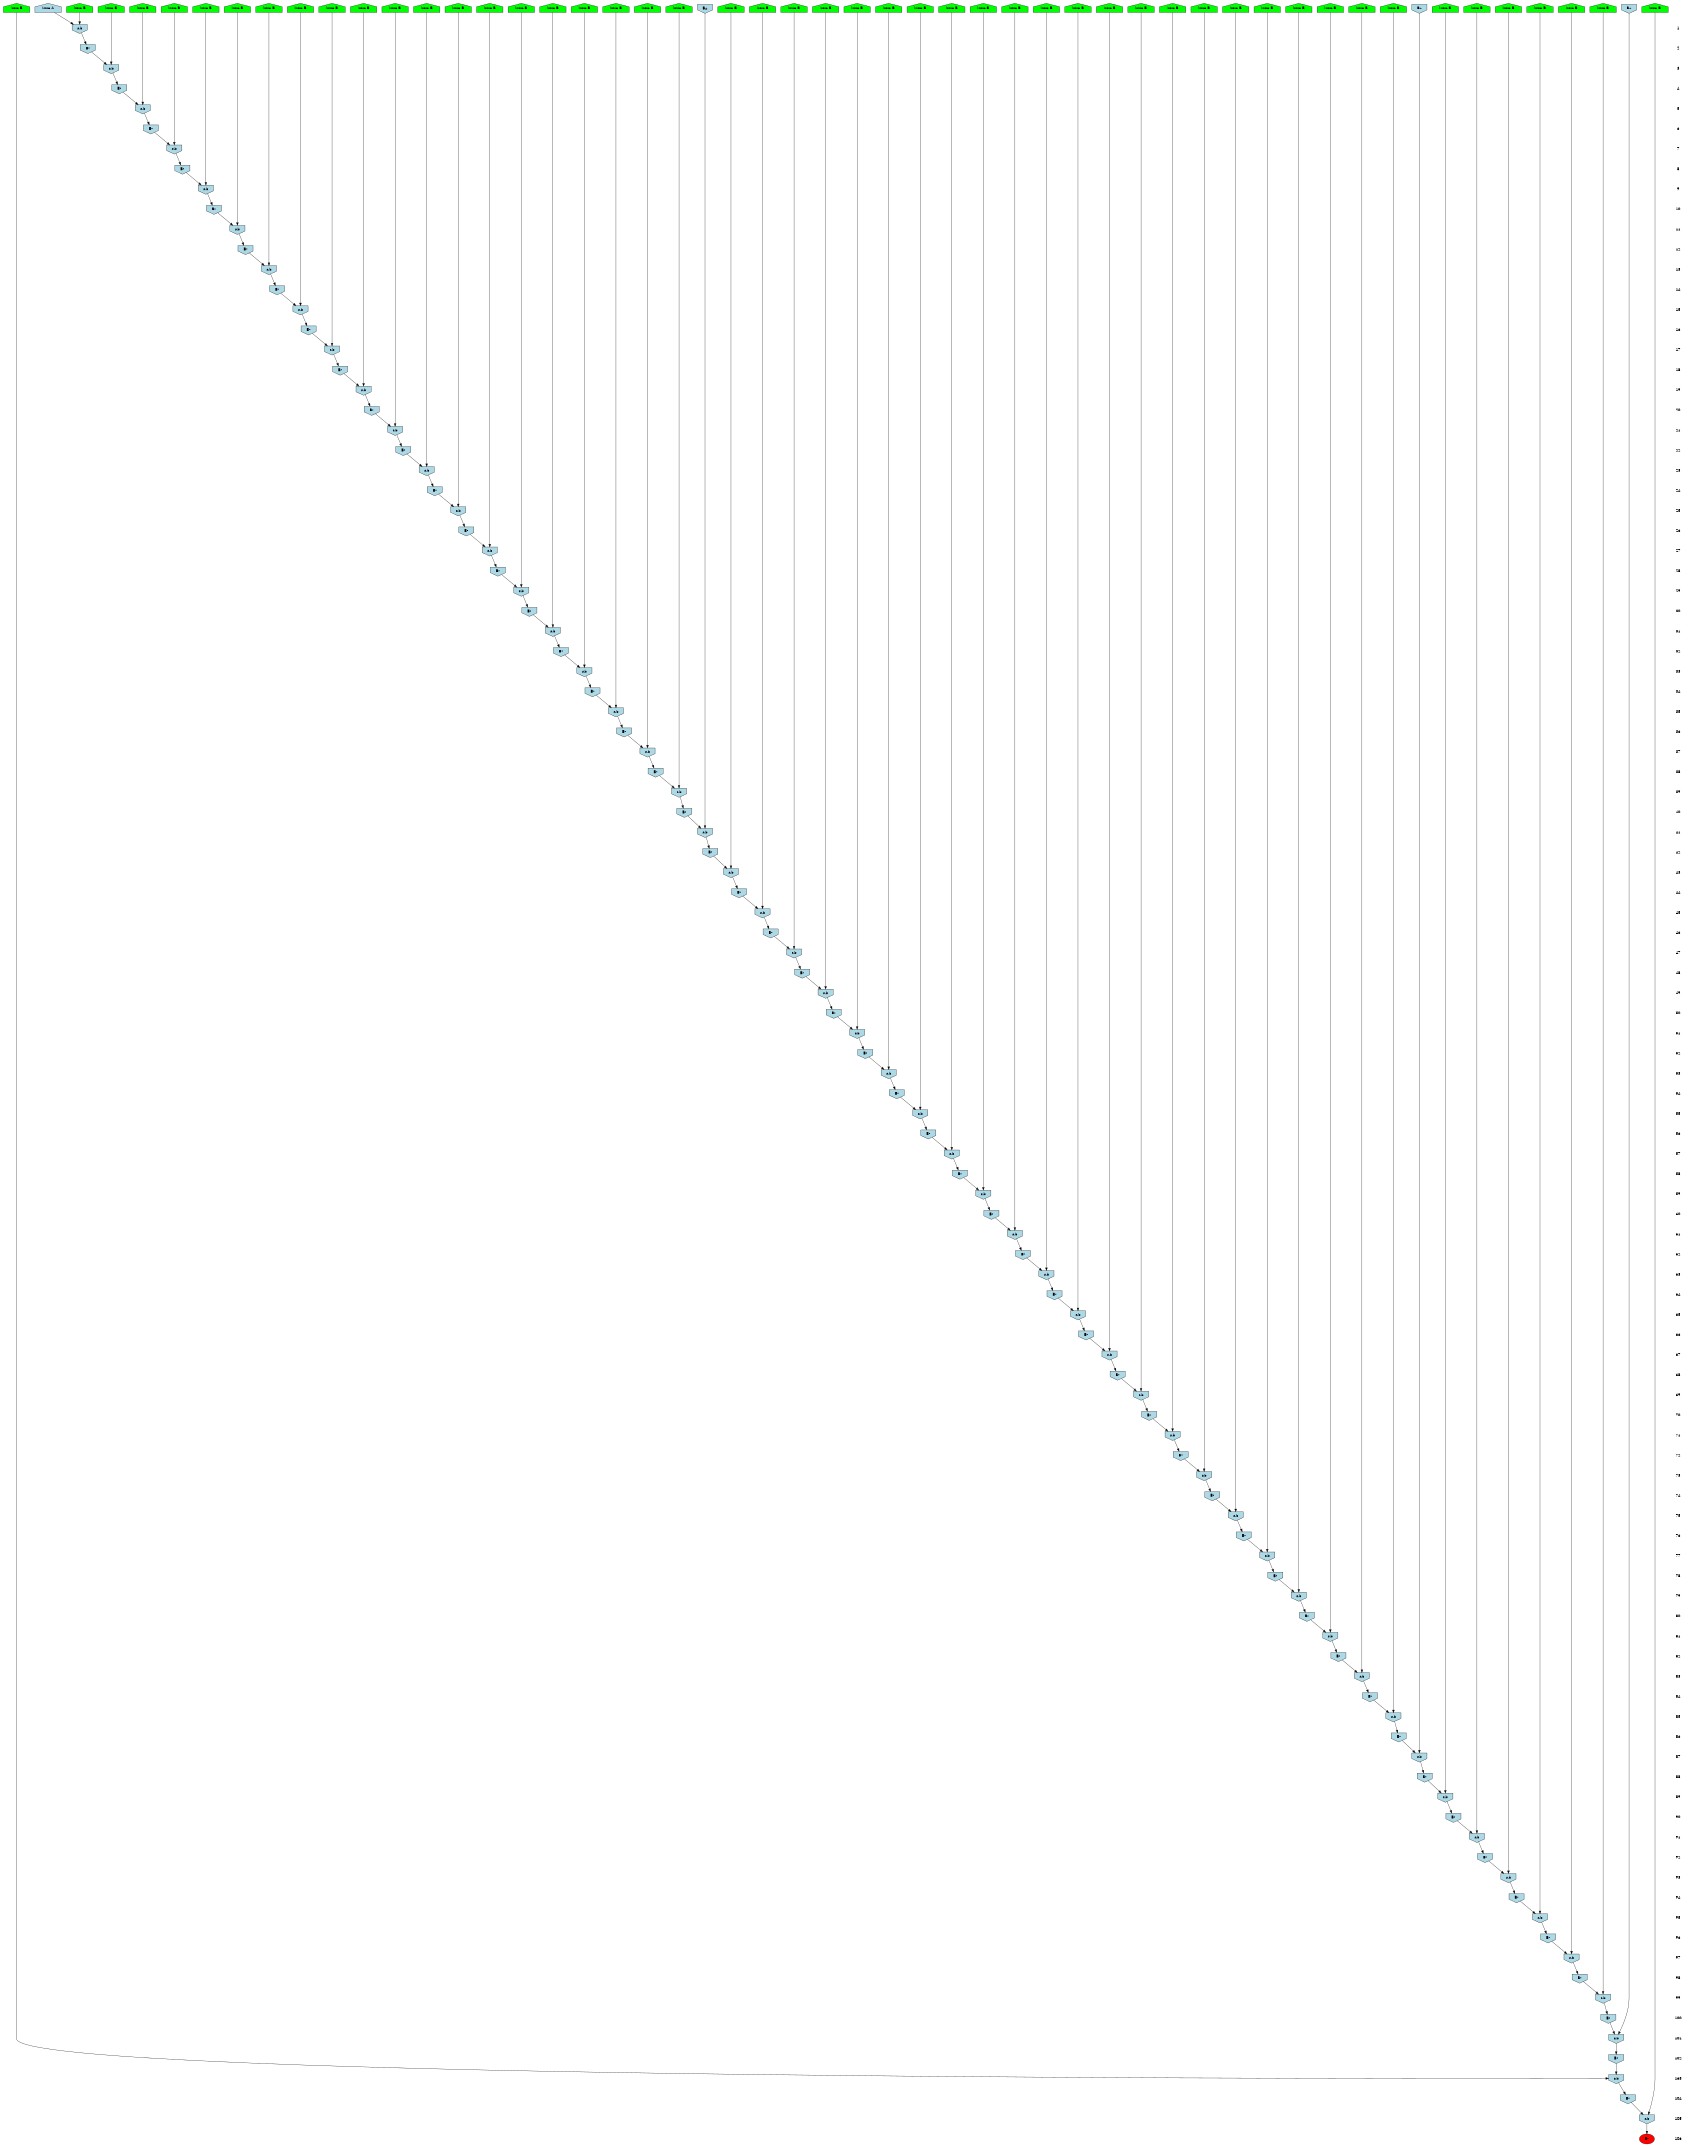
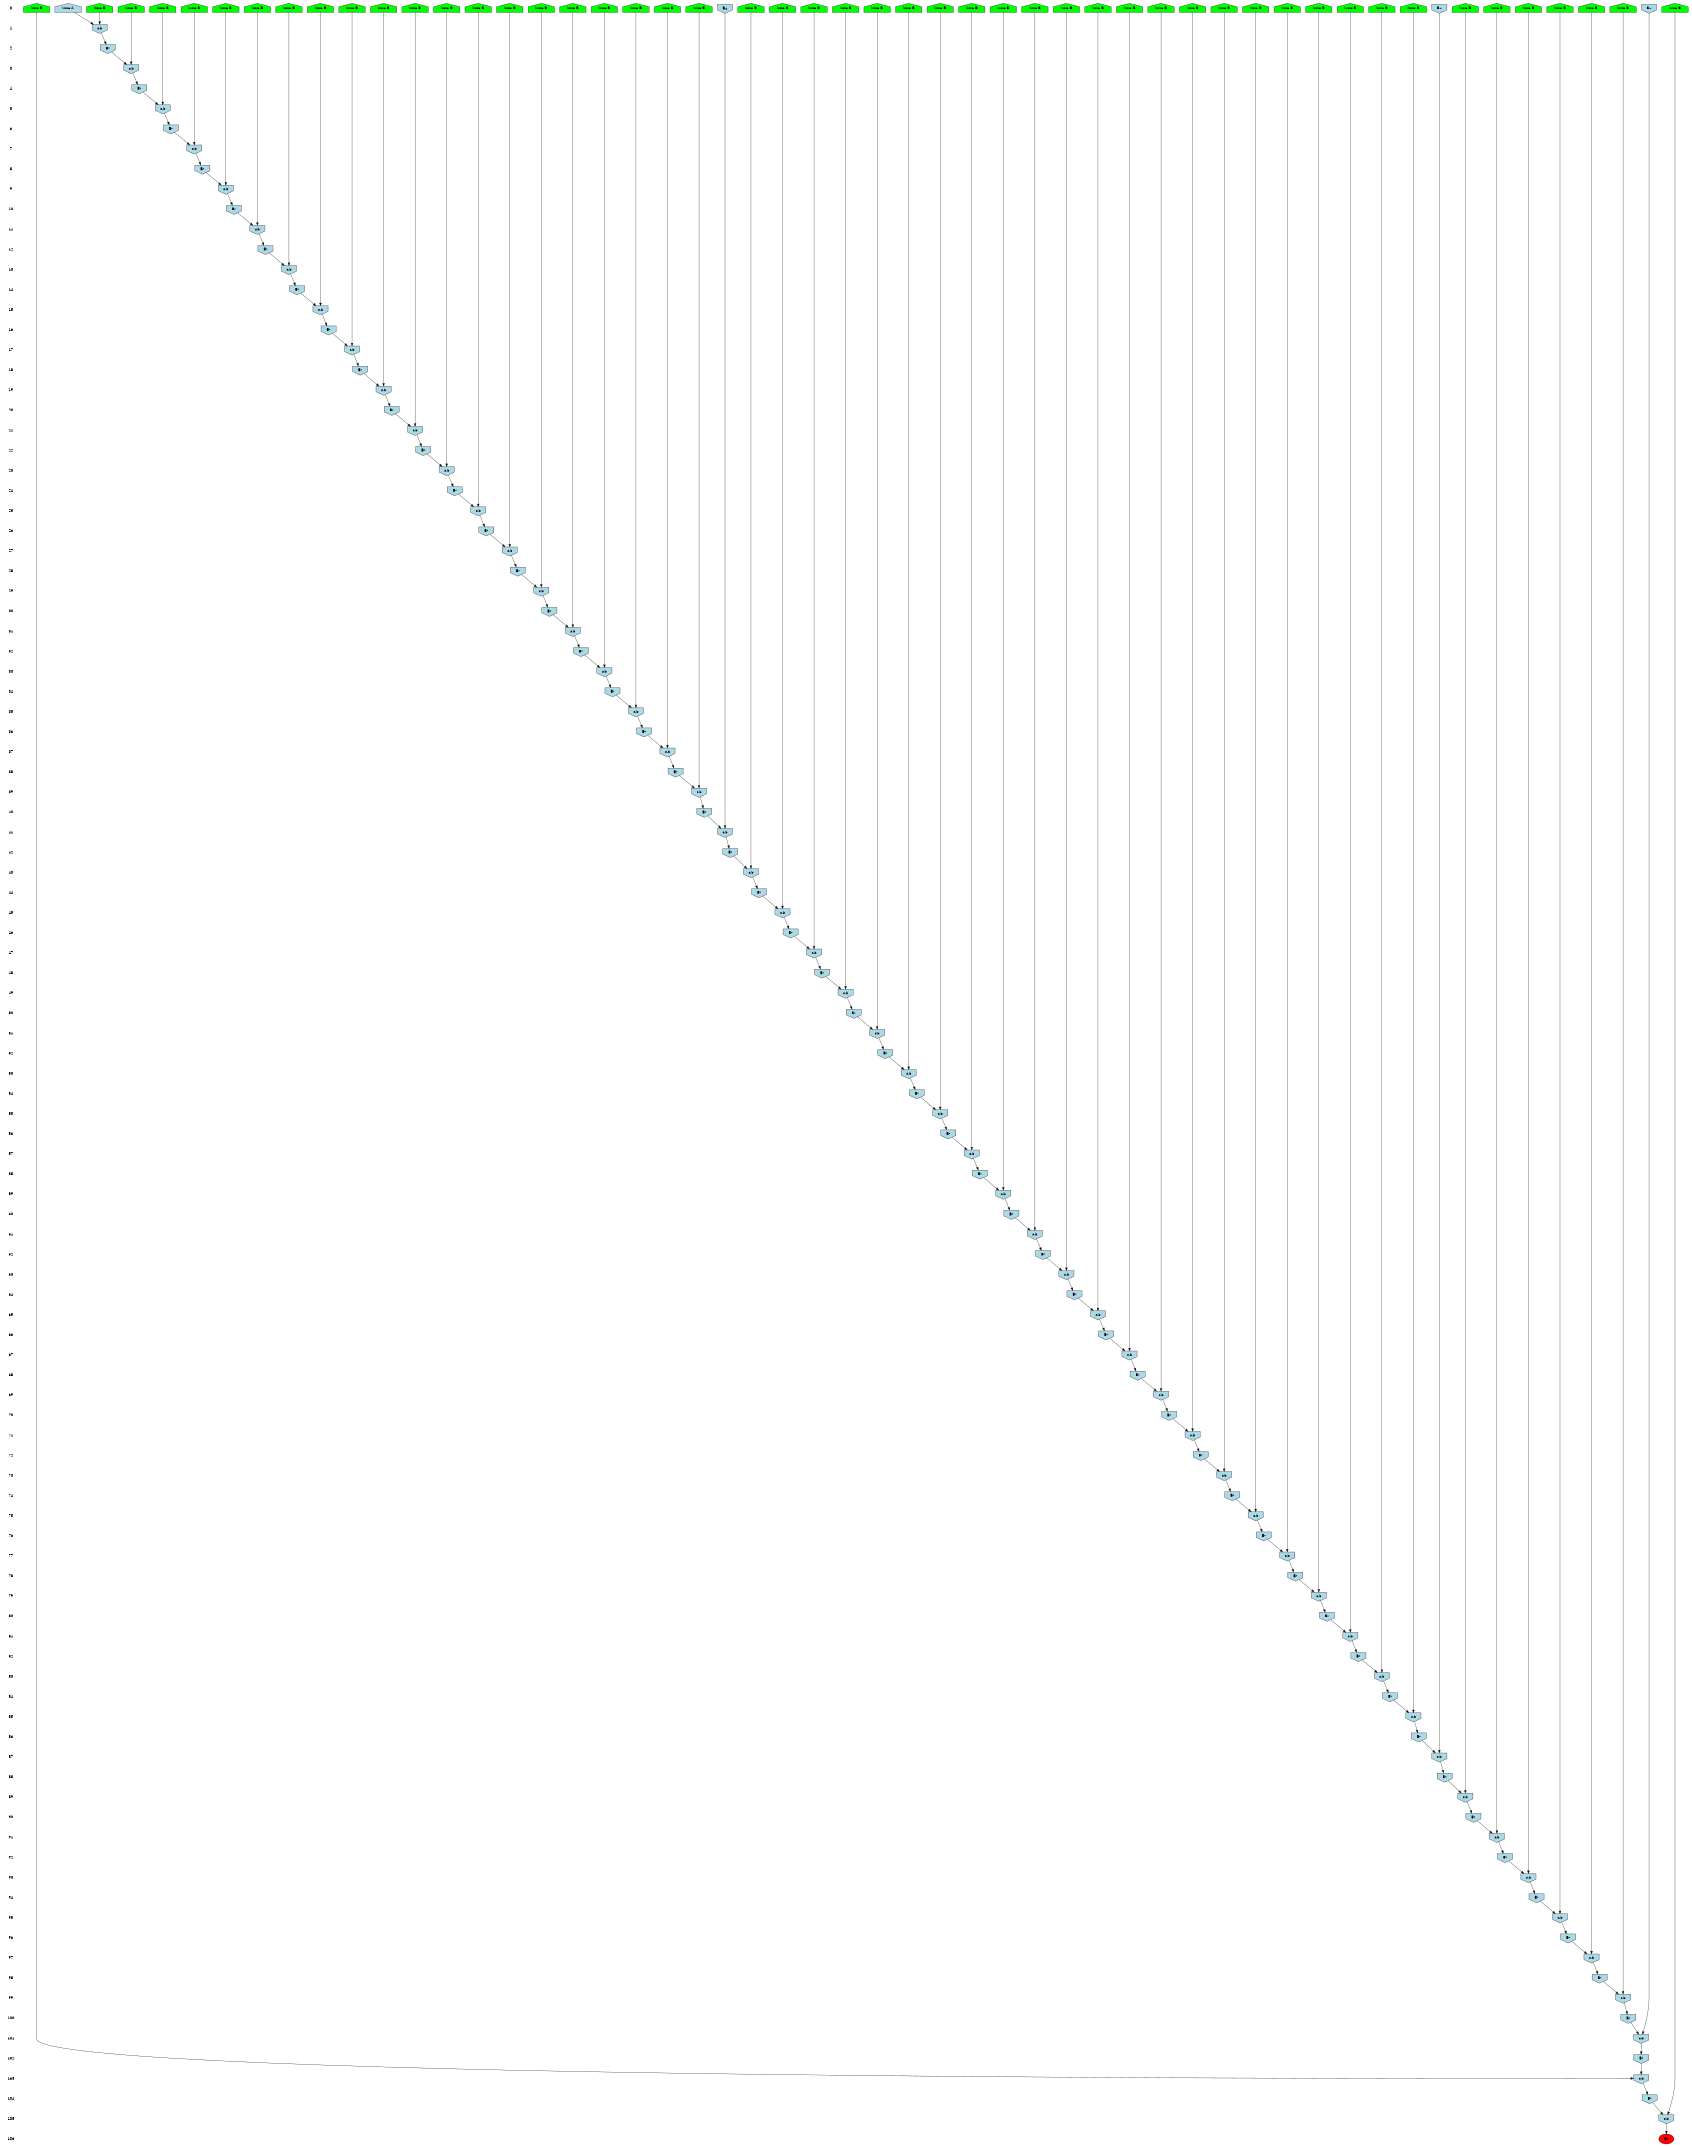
node "0": added
